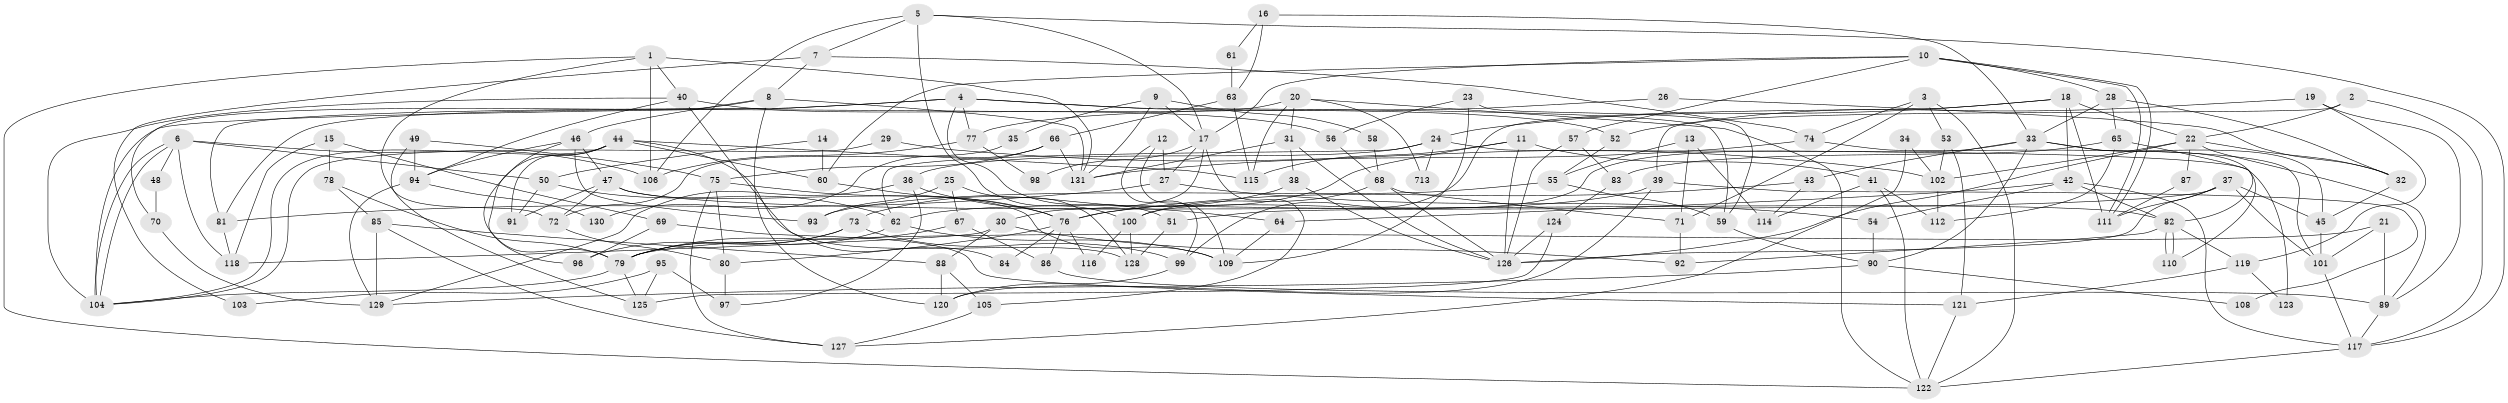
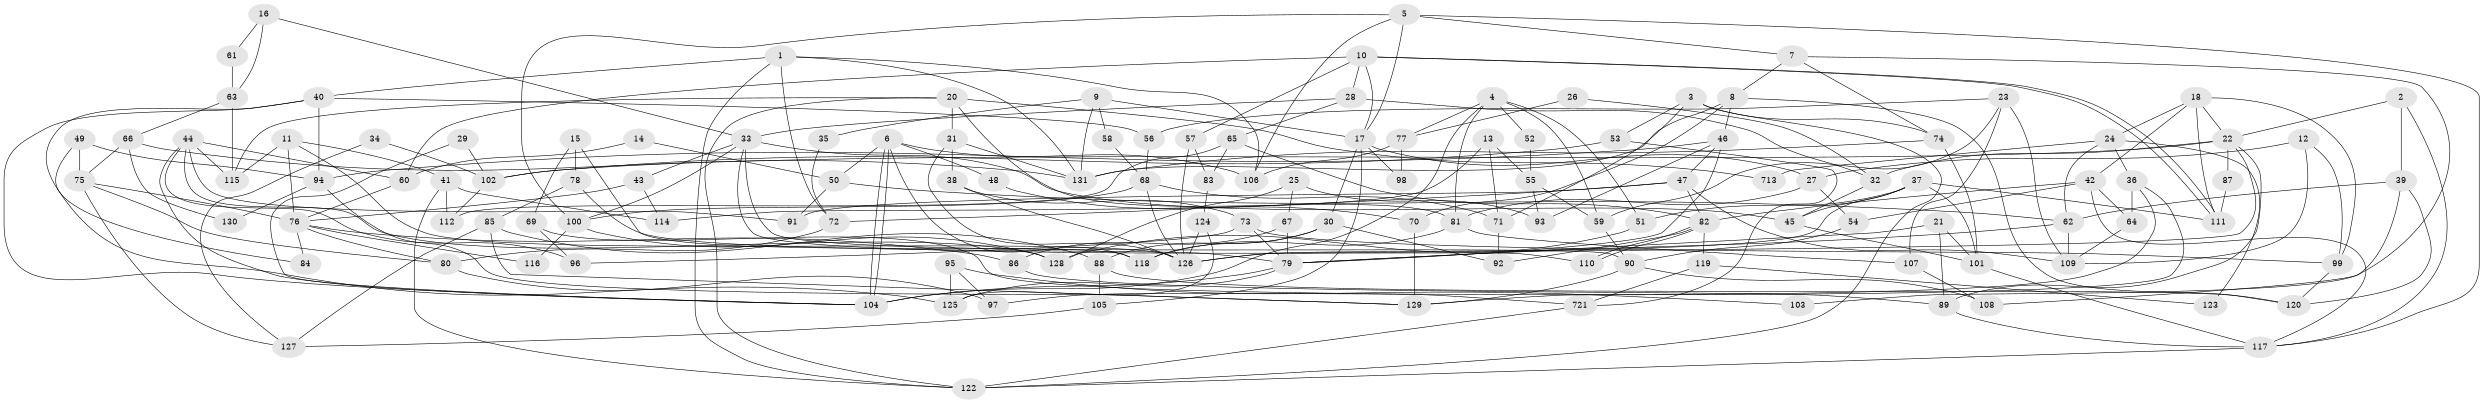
node "19": removed
node "107": added
node "121": label "121" -> "721"
